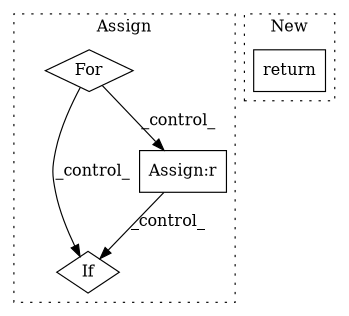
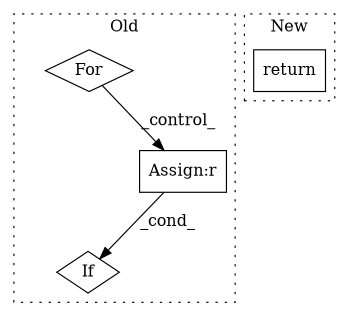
cluster "Assign": label "Assign" -> "Old"
edge "For" -> "If": removed, label "_control_"
edge "Assign:r" -> "If": label "_control_" -> "_cond_"
